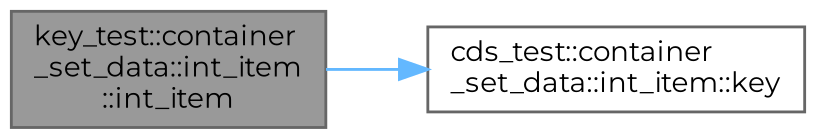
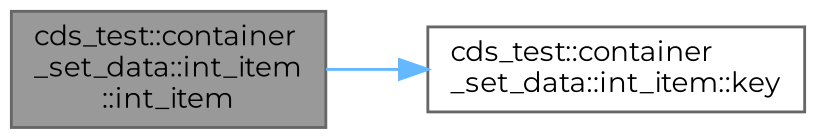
node "key_test::container _set_data::int_item ::int_item": label "key_test::container _set_data::int_item ::int_item" -> "cds_test::container _set_data::int_item ::int_item"
